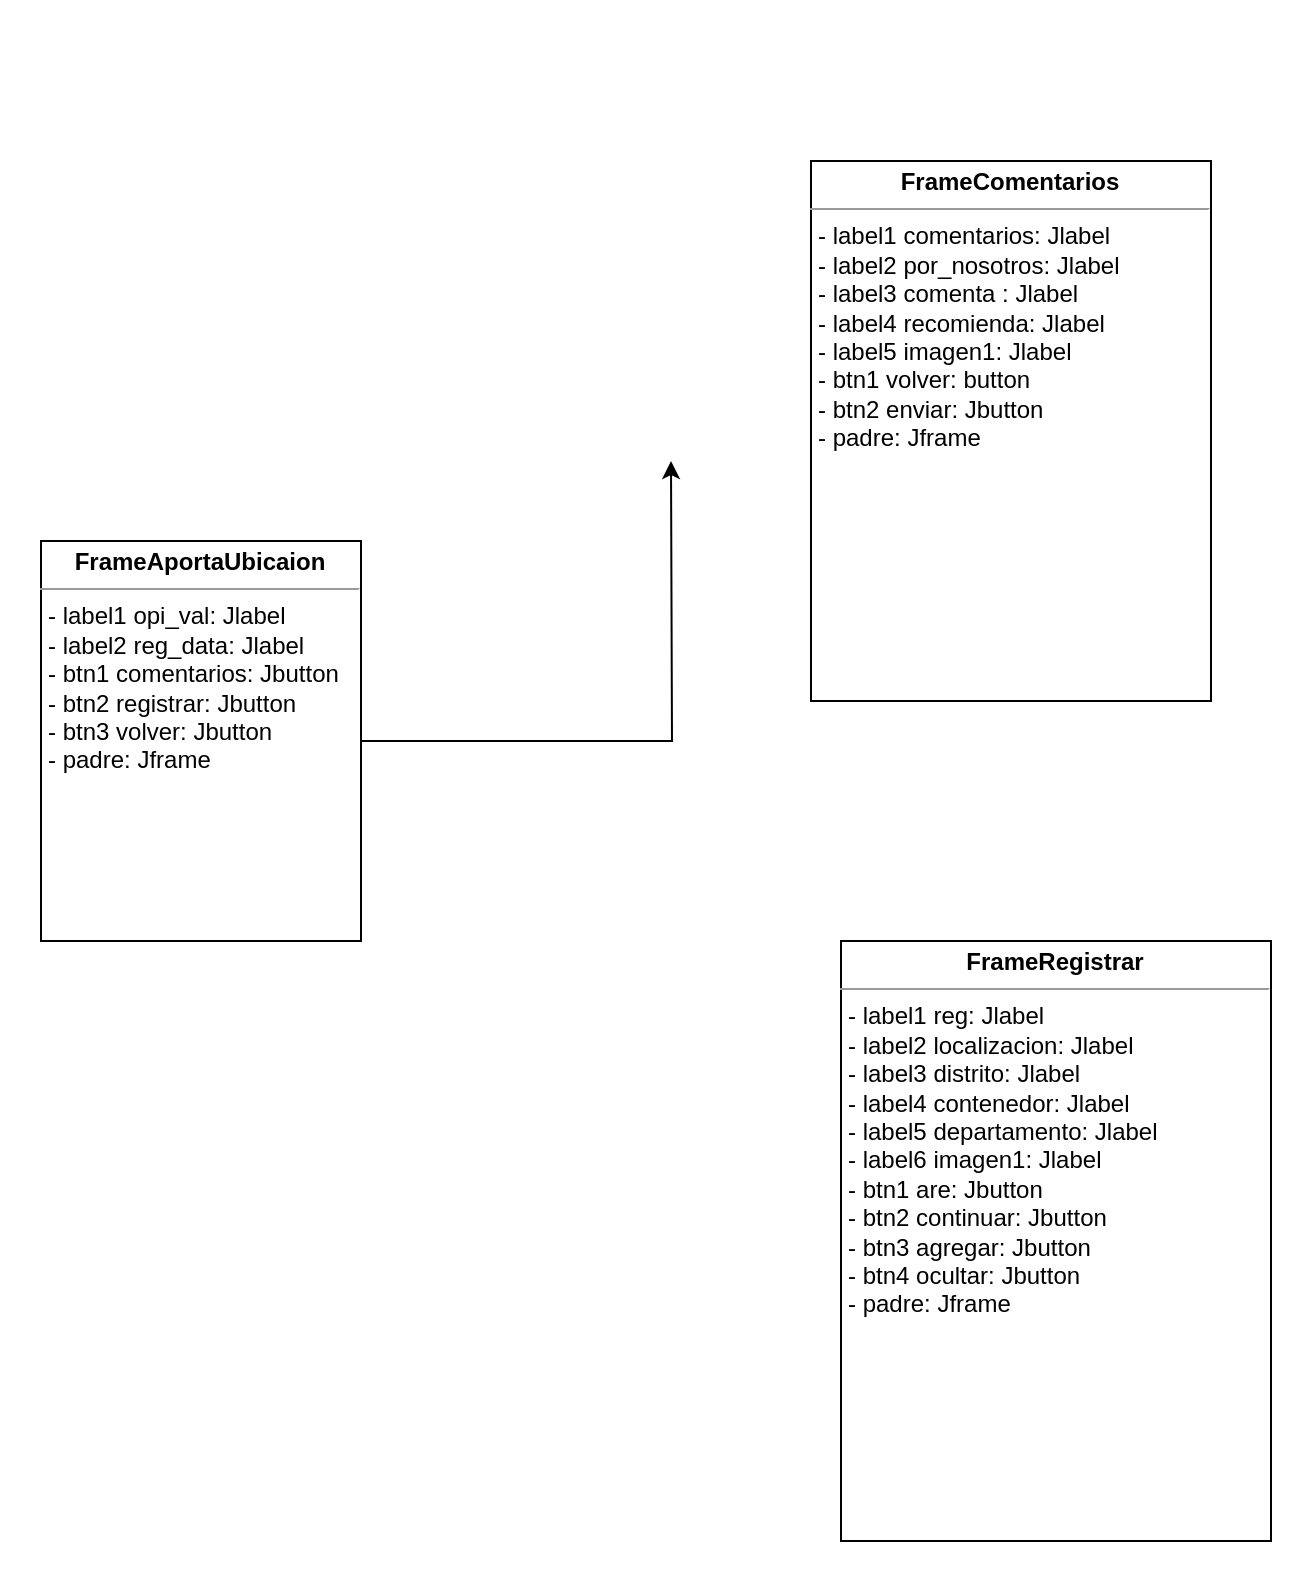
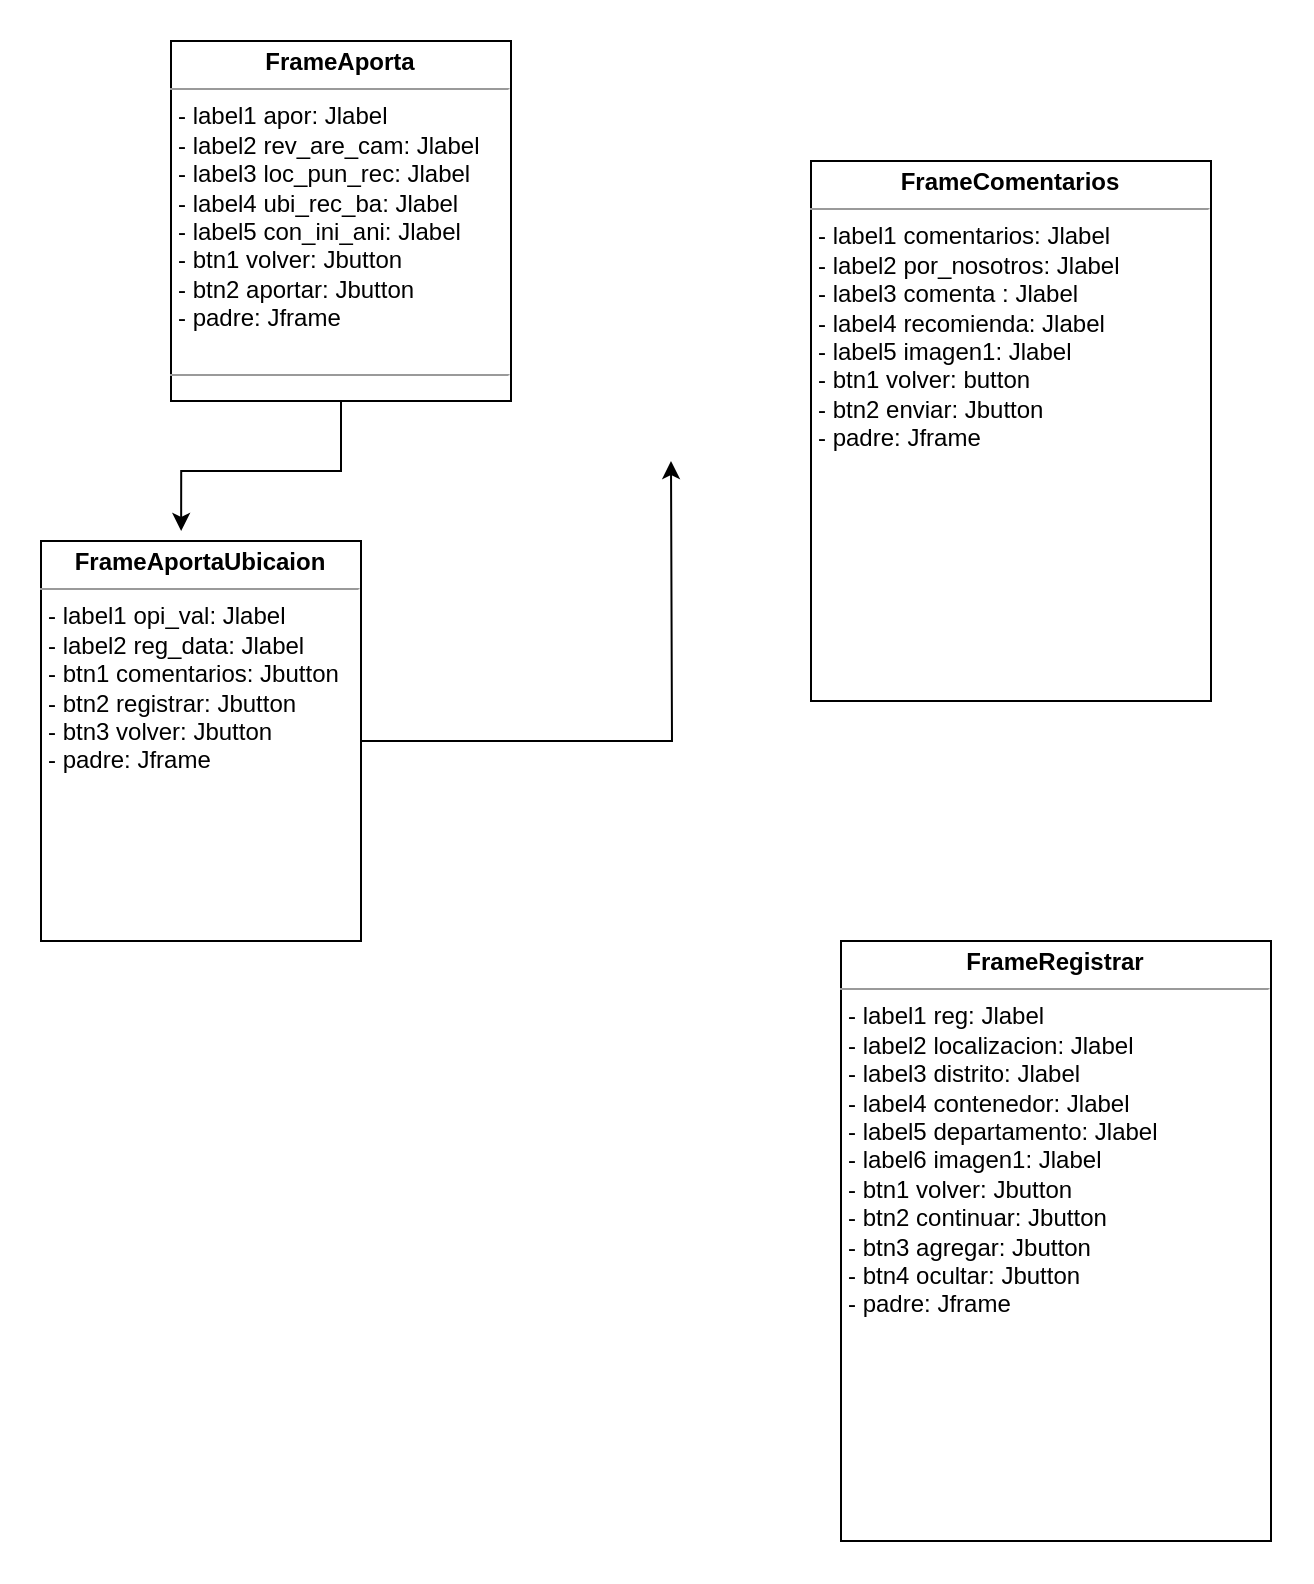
node "FrameAporta - label1 apor: Jlabel - label2 rev_are_cam: Jlabel - label3 loc_pun_rec: Jlabel - label4 ubi_rec_ba: Jlabel - label5 con_ini_ani: Jlabel - btn1 volver: Jbutton - btn2 aportar: Jbutton - padre: Jframe": added
edge "FrameAporta - label1 apor: Jlabel - label2 rev_are_cam: Jlabel - label3 loc_pun_rec: Jlabel - label4 ubi_rec_ba: Jlabel - label5 con_ini_ani: Jlabel - btn1 volver: Jbutton - btn2 aportar: Jbutton - padre: Jframe" -> "FrameAportaUbicaion - label1 opi_val: Jlabel - label2 reg_data: Jlabel - btn1 comentarios: Jbutton - btn2 registrar: Jbutton - btn3 volver: Jbutton - padre: Jframe": added
node "FrameRegistrar - label1 reg: Jlabel - label2 localizacion: Jlabel - label3 distrito: Jlabel - label4 contenedor: Jlabel - label5 departamento: Jlabel - label6 imagen1: Jlabel - btn1 are: Jbutton - btn2 continuar: Jbutton - btn3 agregar: Jbutton - btn4 ocultar: Jbutton - padre: Jframe": label "FrameRegistrar - label1 reg: Jlabel - label2 localizacion: Jlabel - label3 distrito: Jlabel - label4 contenedor: Jlabel - label5 departamento: Jlabel - label6 imagen1: Jlabel - btn1 are: Jbutton - btn2 continuar: Jbutton - btn3 agregar: Jbutton - btn4 ocultar: Jbutton - padre: Jframe" -> "FrameRegistrar - label1 reg: Jlabel - label2 localizacion: Jlabel - label3 distrito: Jlabel - label4 contenedor: Jlabel - label5 departamento: Jlabel - label6 imagen1: Jlabel - btn1 volver: Jbutton - btn2 continuar: Jbutton - btn3 agregar: Jbutton - btn4 ocultar: Jbutton - padre: Jframe"
